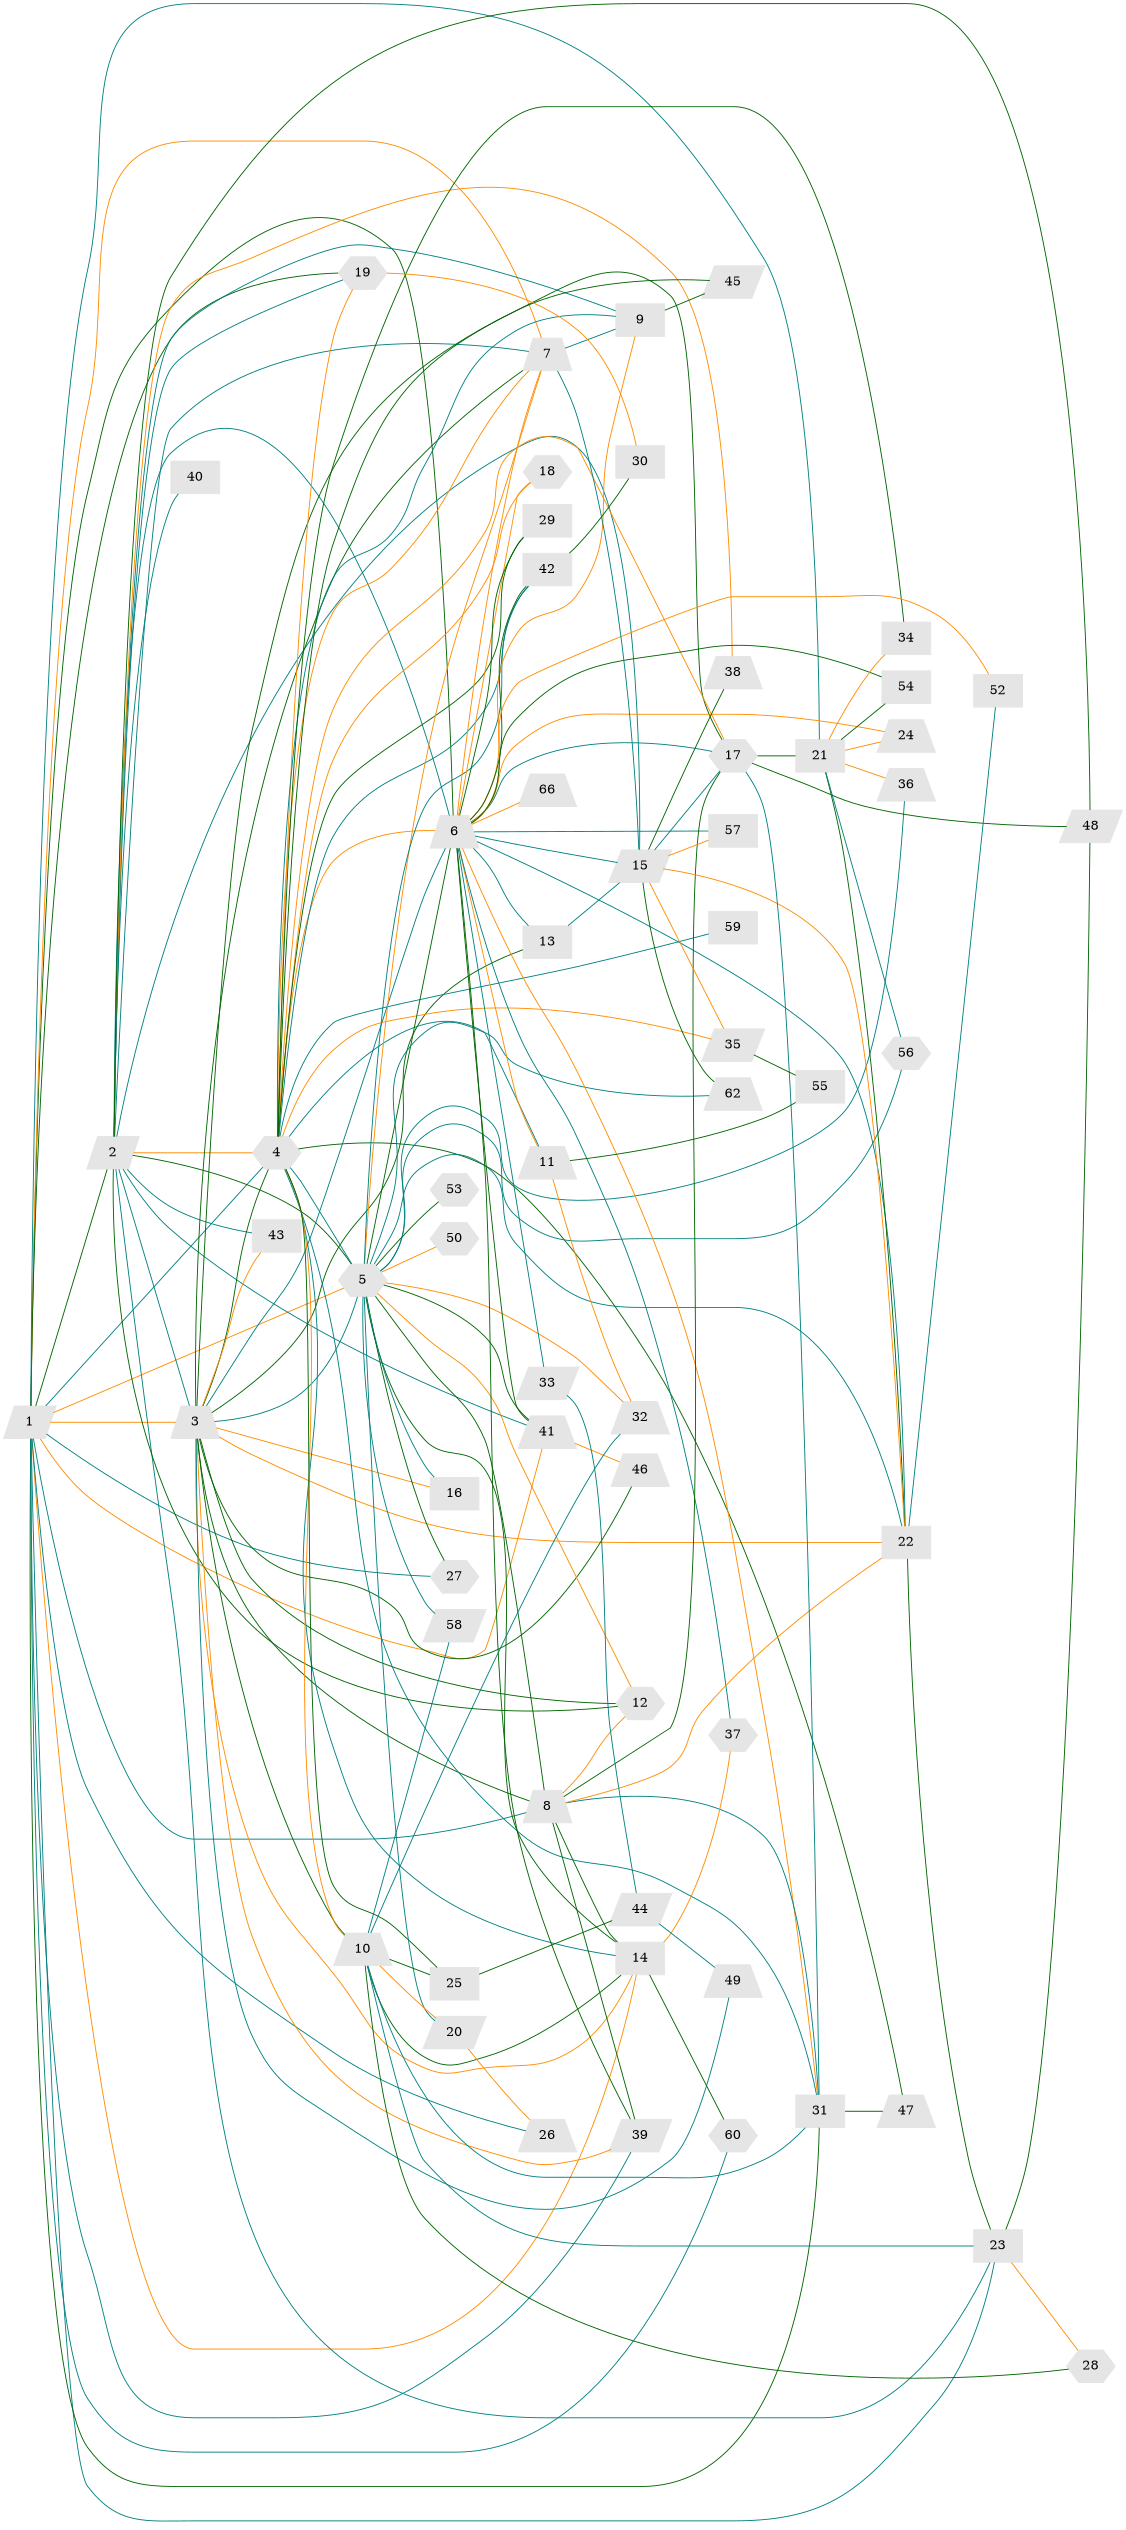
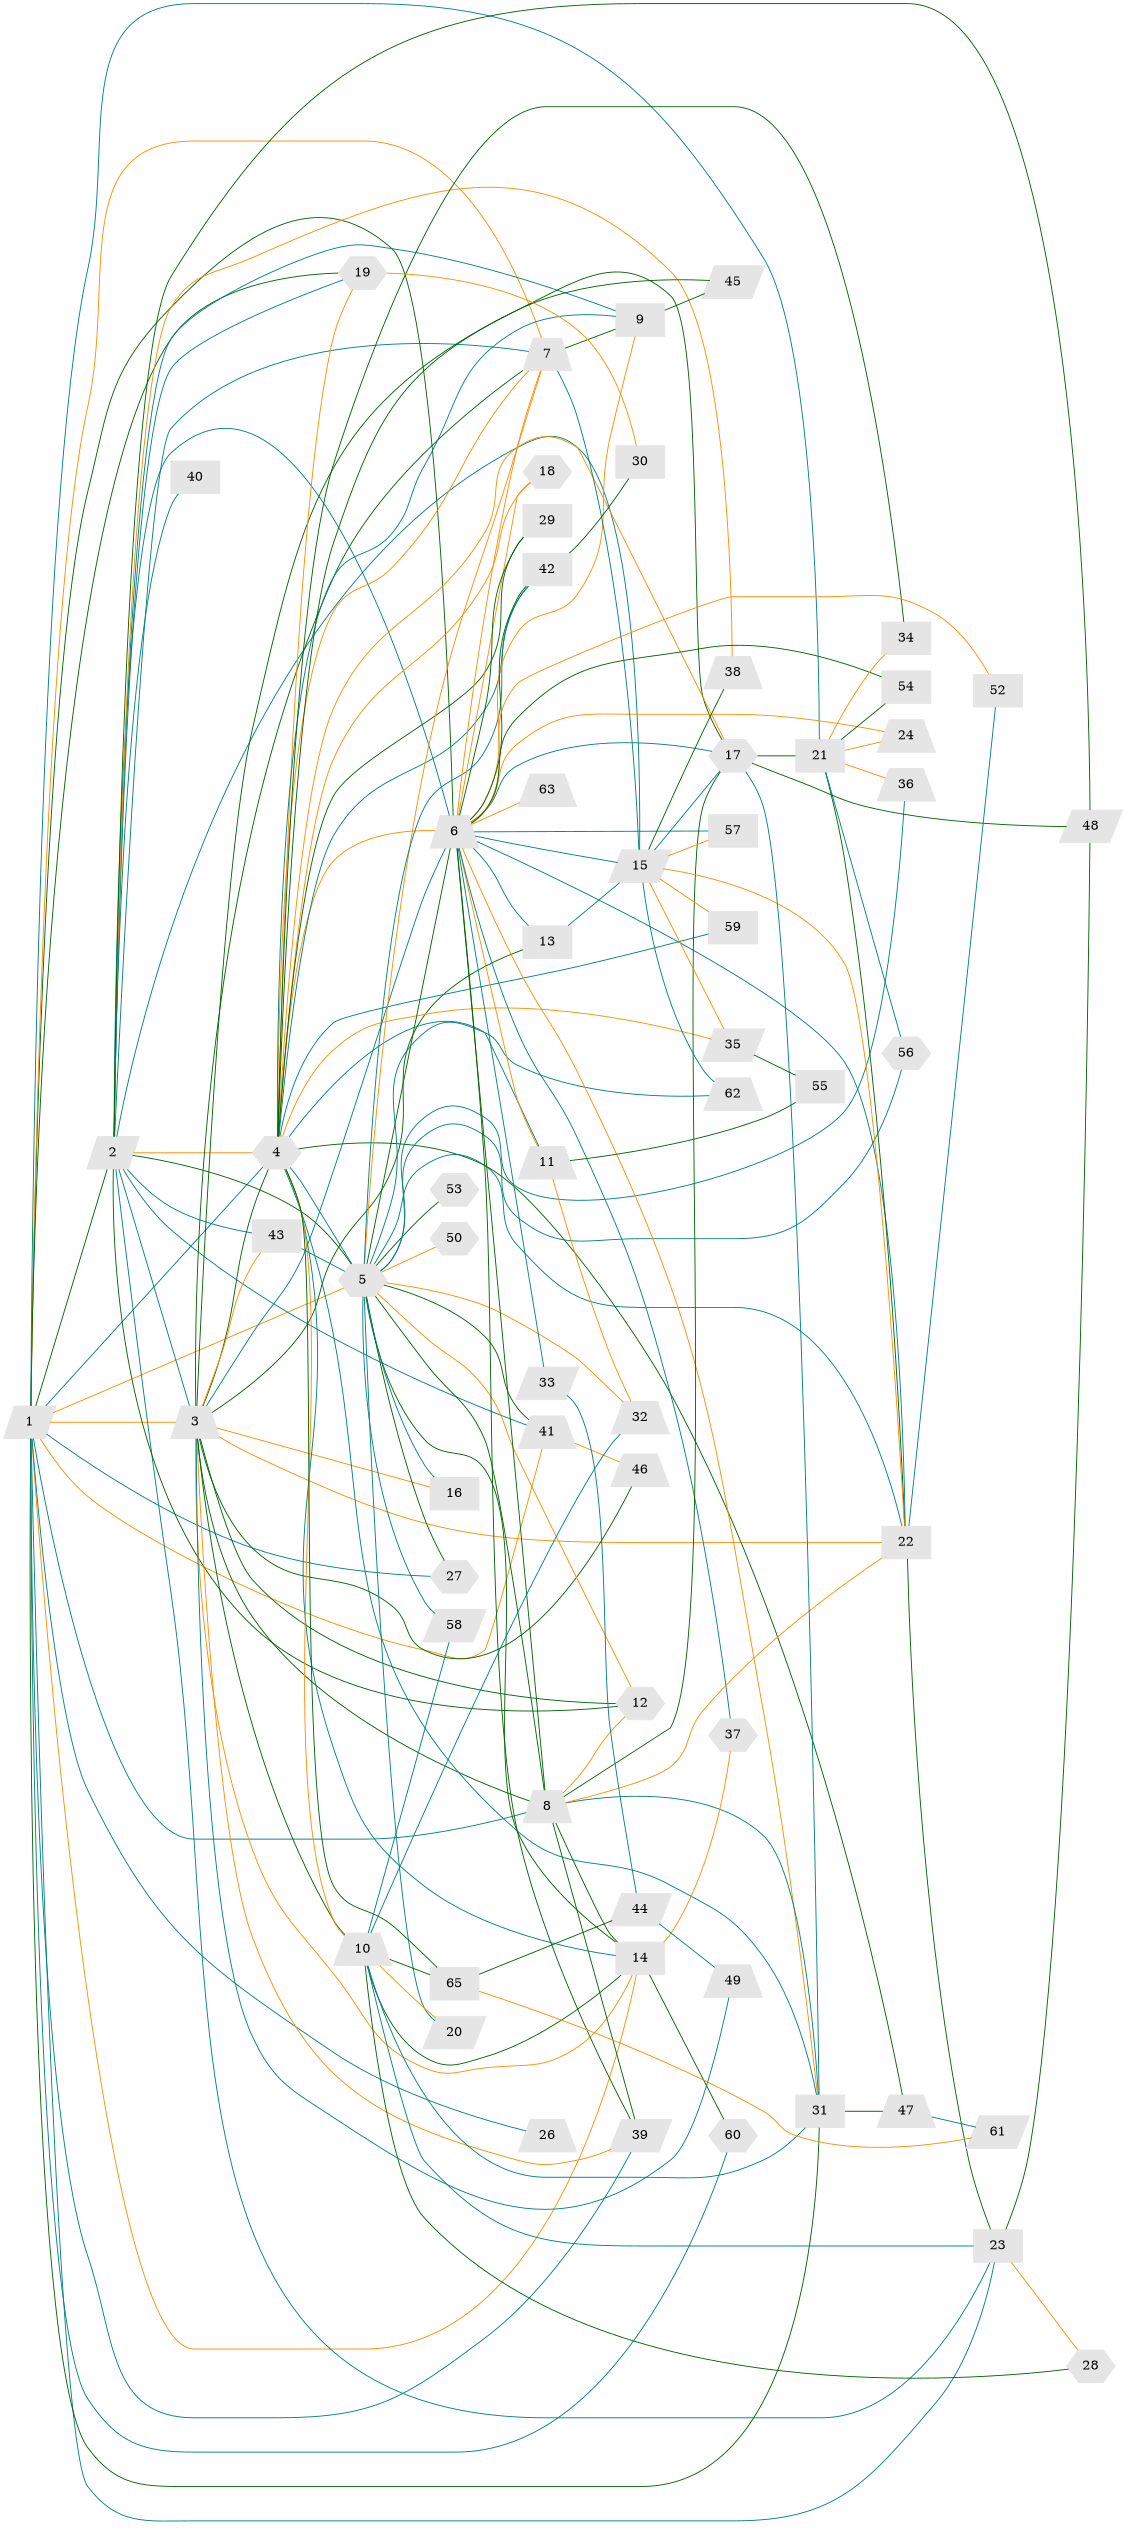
edge "9" -- "7": color teal -> darkgreen
node "66": label "66" -> "63"
edge "15" -- "59": added
edge "15" -- "62": color darkgreen -> teal
edge "6" -- "41": now "6" -- "8"
edge "5" -- "3": now "5" -- "43"
node "25": label "25" -> "65"
edge "20" -- "26": removed
node "61": added
